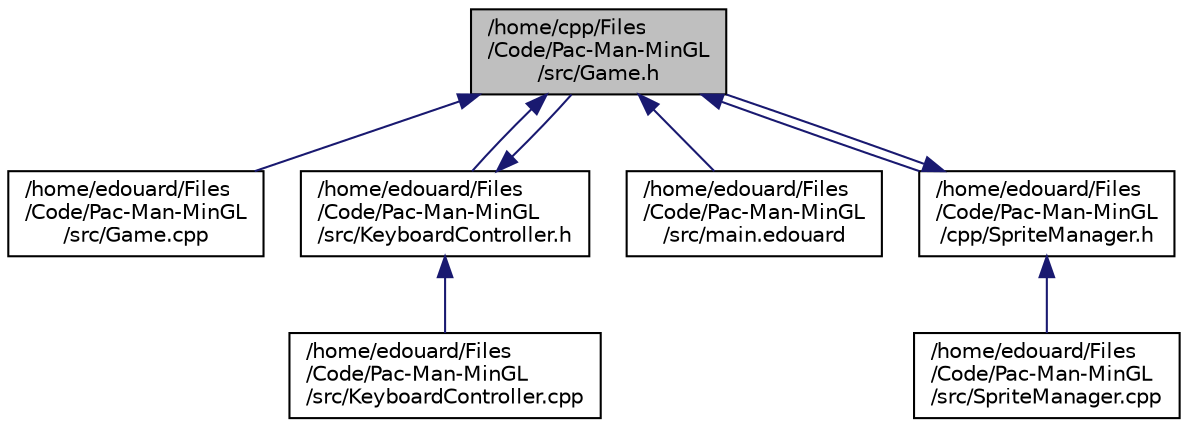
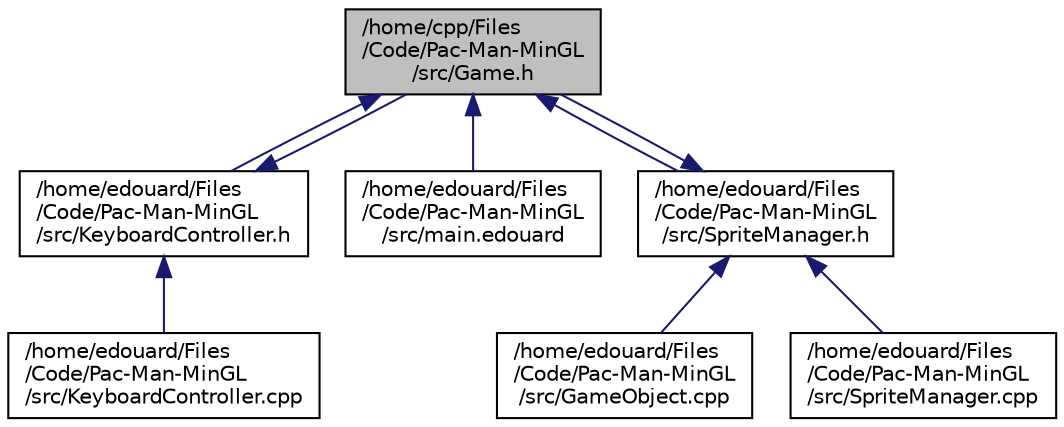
node "/home/edouard/Files /Code/Pac-Man-MinGL /src/Game.cpp": removed
node "/home/edouard/Files /Code/Pac-Man-MinGL /cpp/SpriteManager.h": label "/home/edouard/Files /Code/Pac-Man-MinGL /cpp/SpriteManager.h" -> "/home/edouard/Files /Code/Pac-Man-MinGL /src/SpriteManager.h"
node "/home/edouard/Files /Code/Pac-Man-MinGL /src/GameObject.cpp": added
